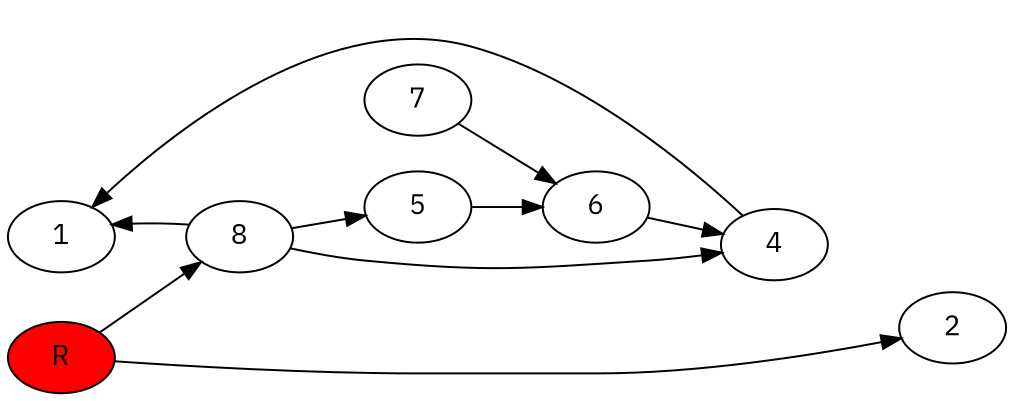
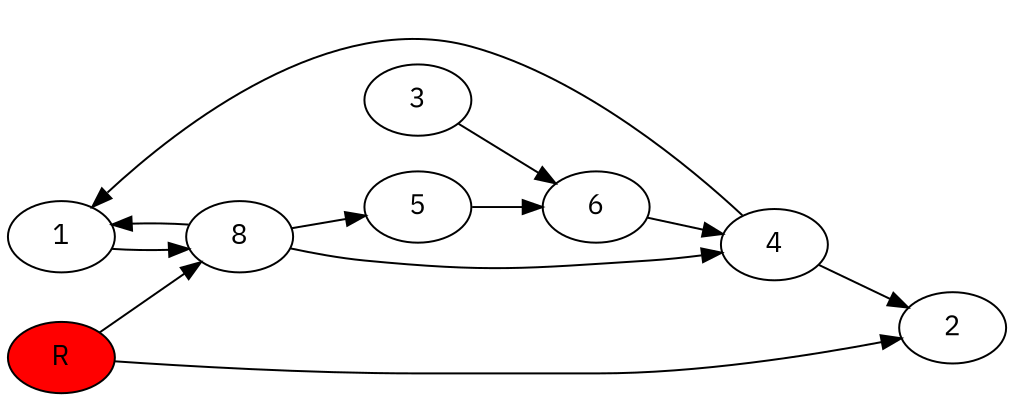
node "7": label "7" -> "3"
edge "1" -> "8": added
edge "4" -> "2": added
